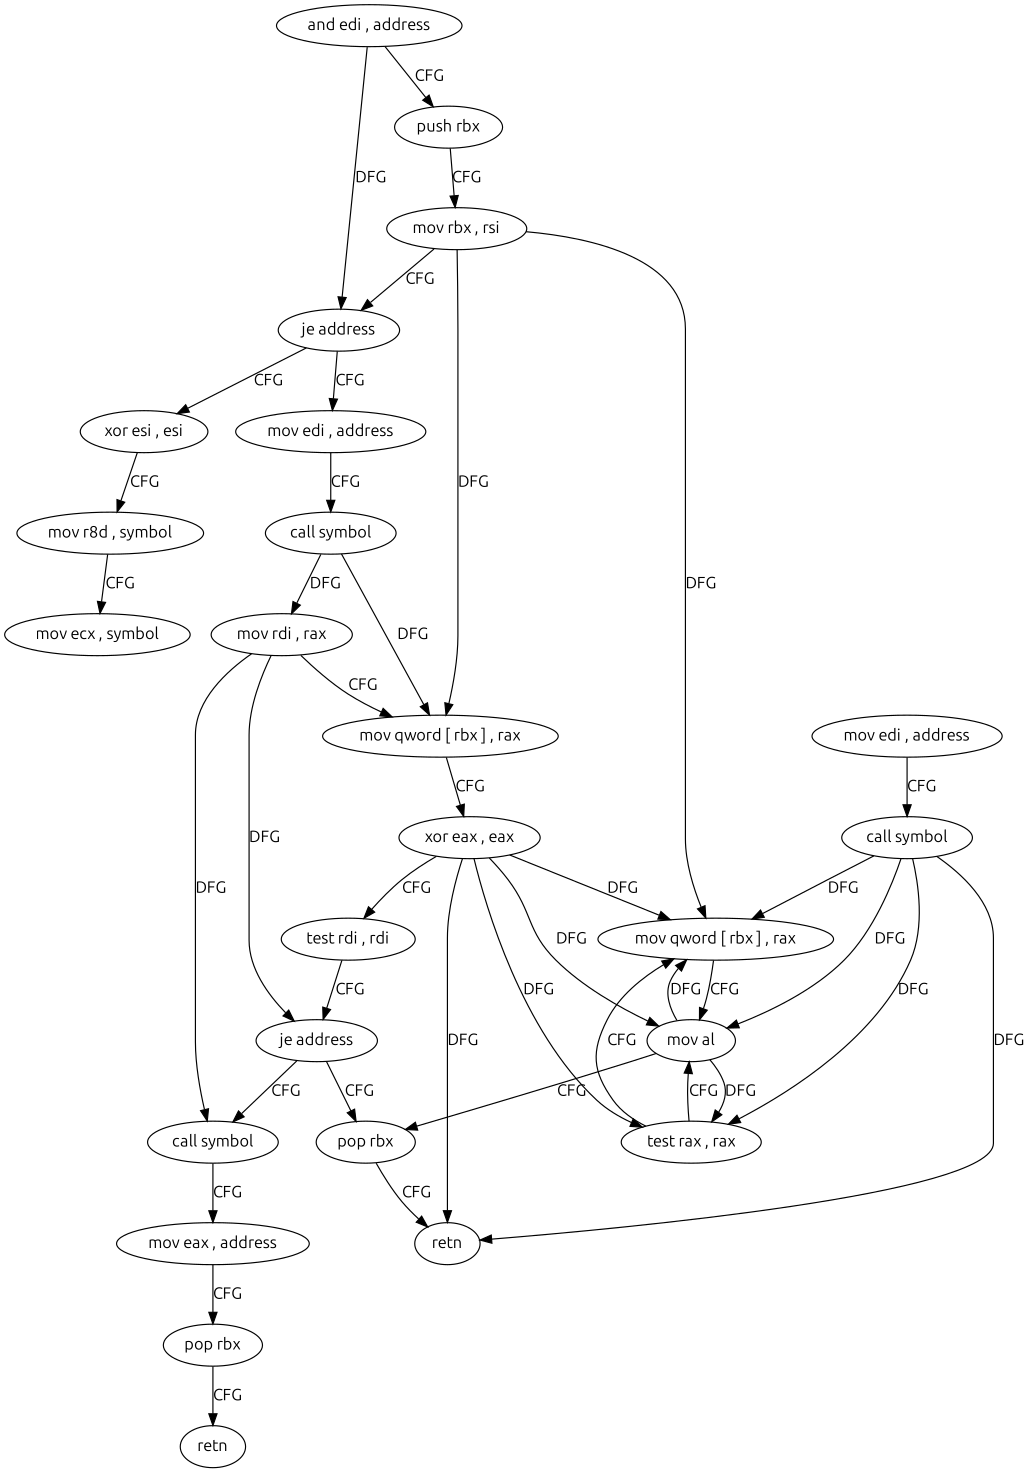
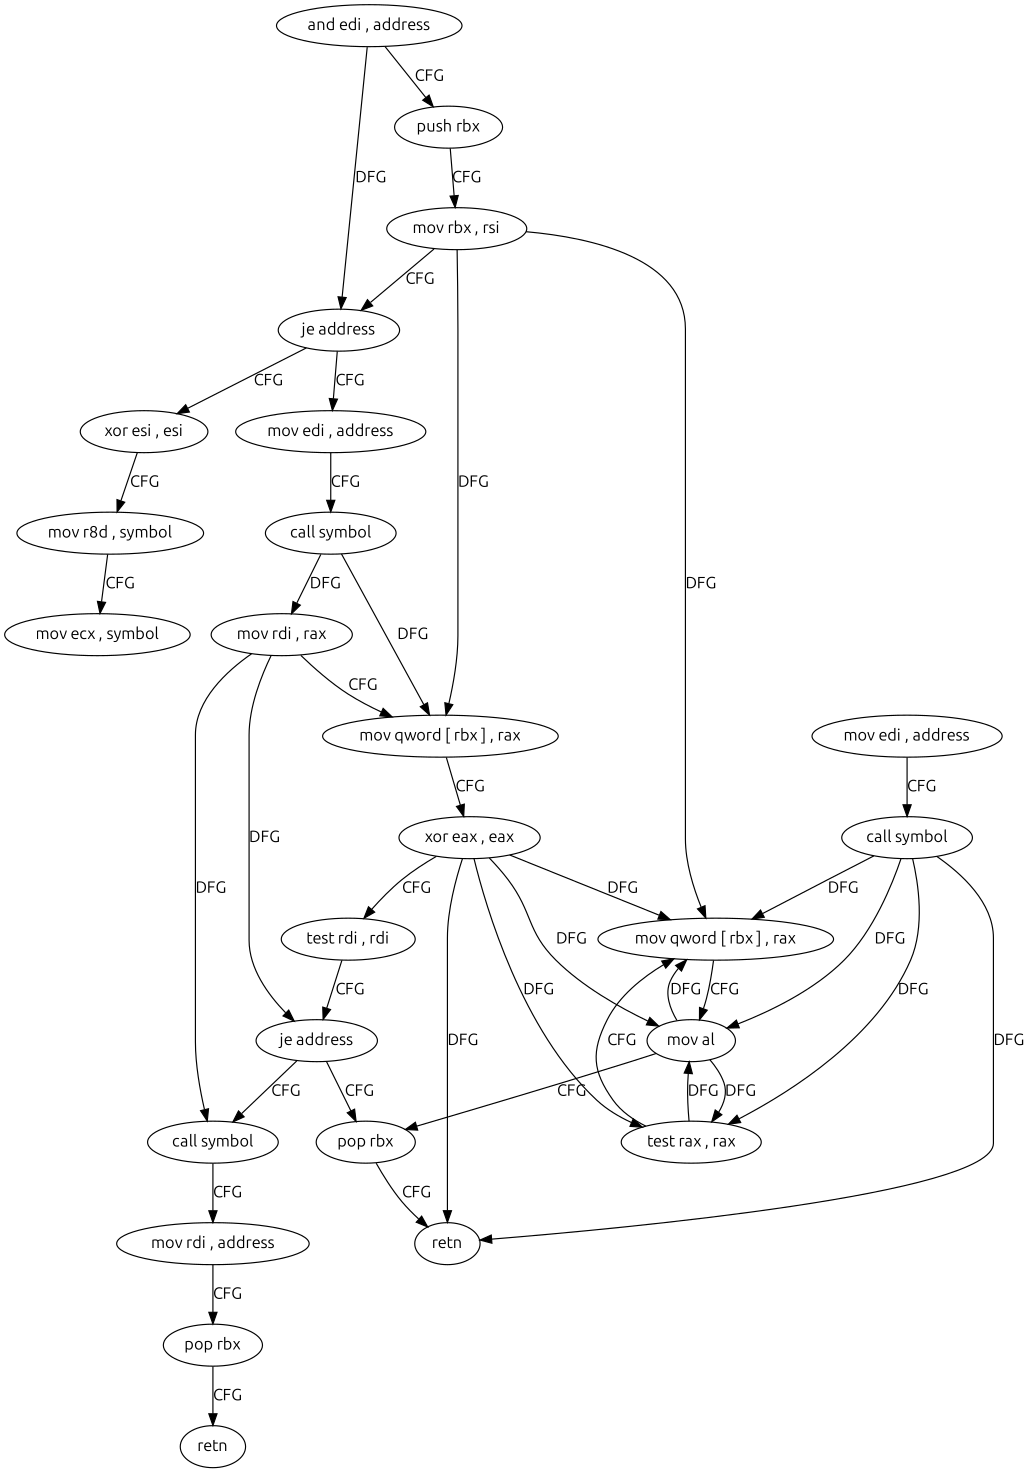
edge "test rax , rax" -> "mov al": label "CFG" -> "DFG"
node "mov eax , address": label "mov eax , address" -> "mov rdi , address"
